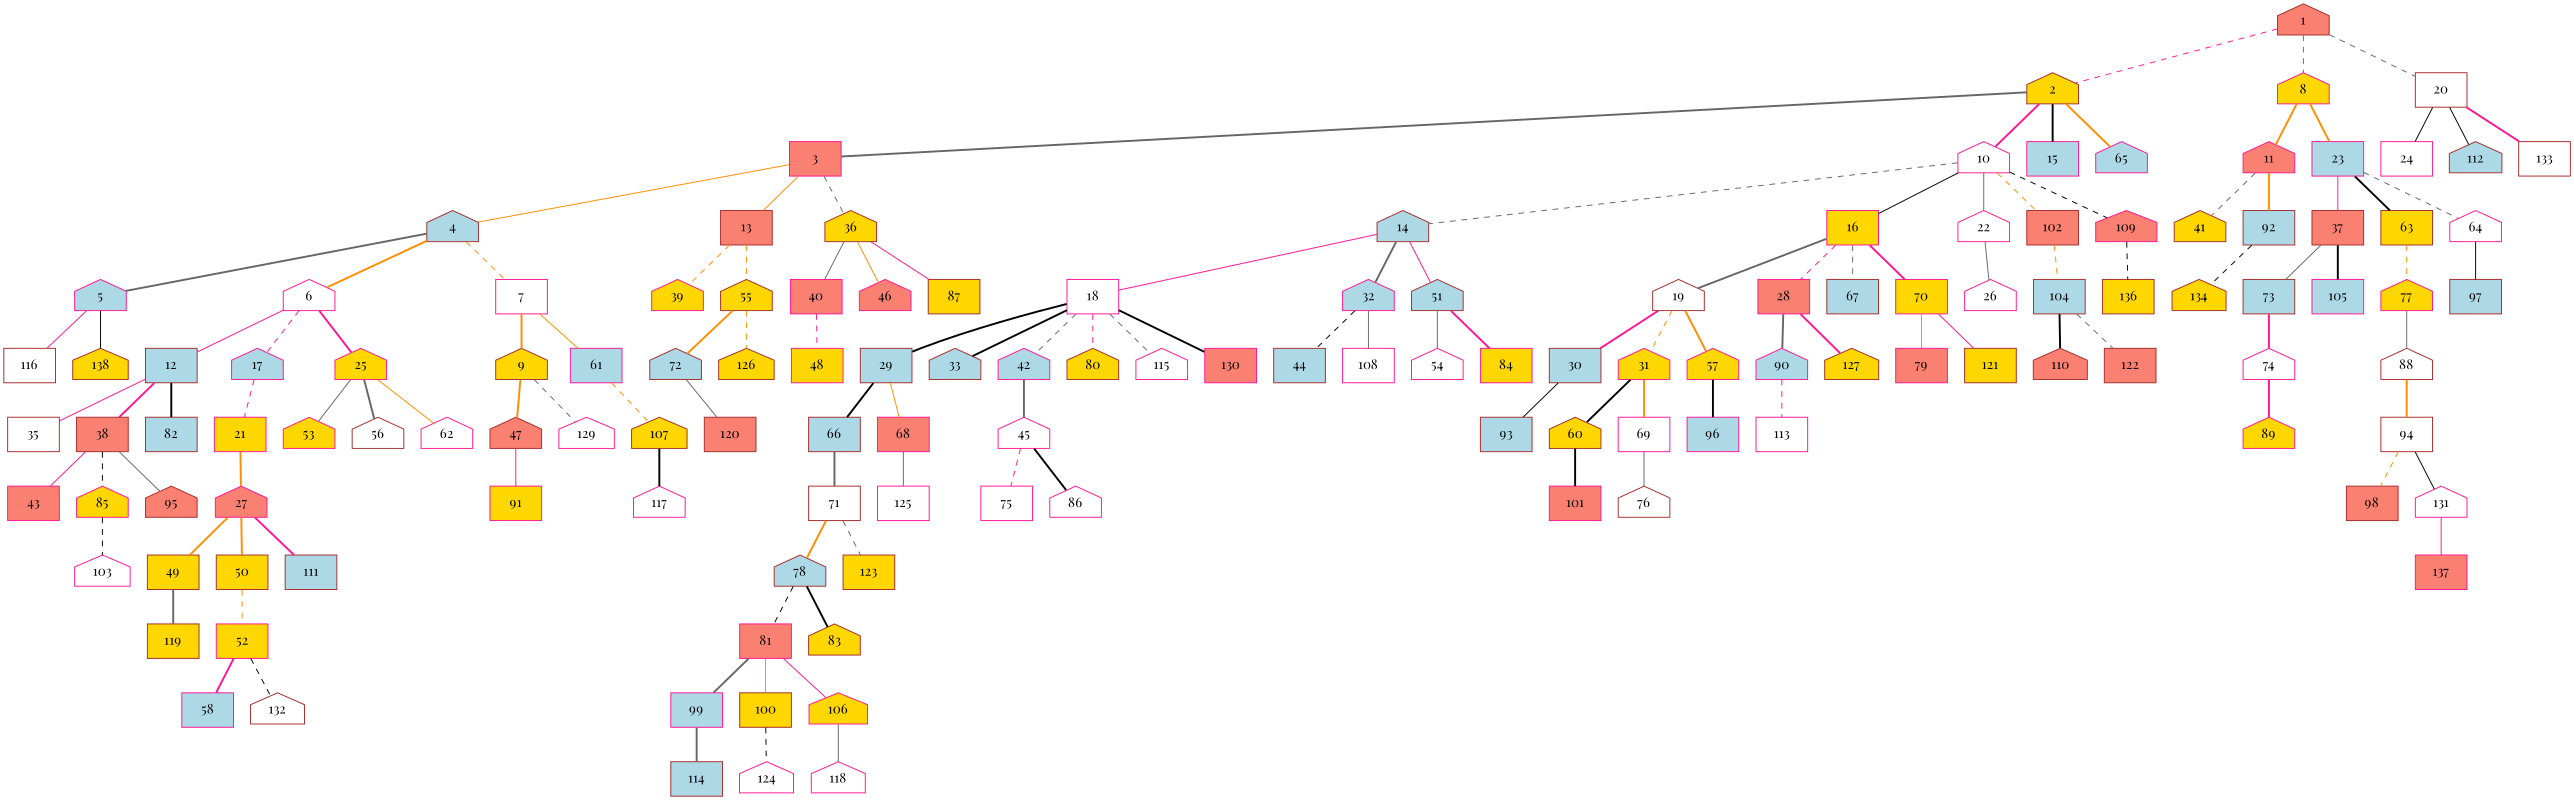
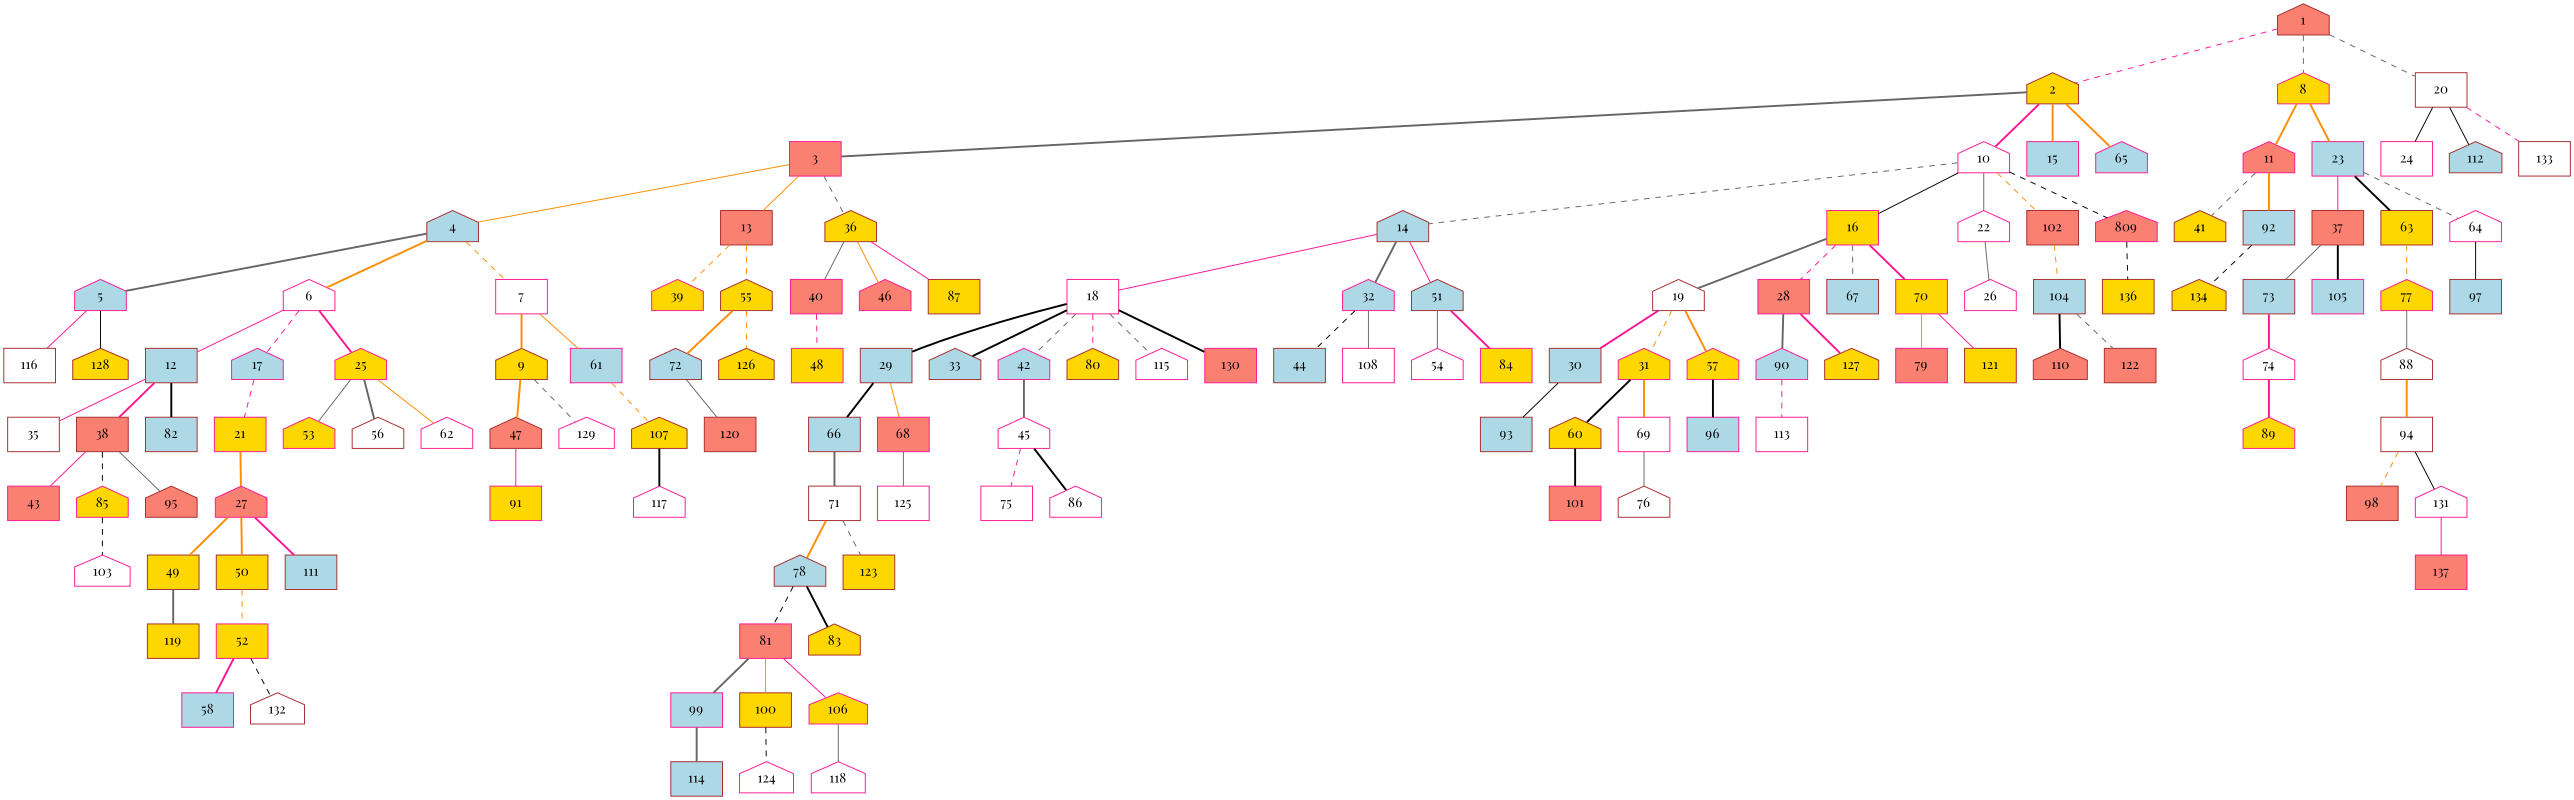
edge "2" -- "15": color black -> darkorange
edge "20" -- "133": style bold -> dashed
node "109": label "109" -> "809"
node "138": label "138" -> "128"
